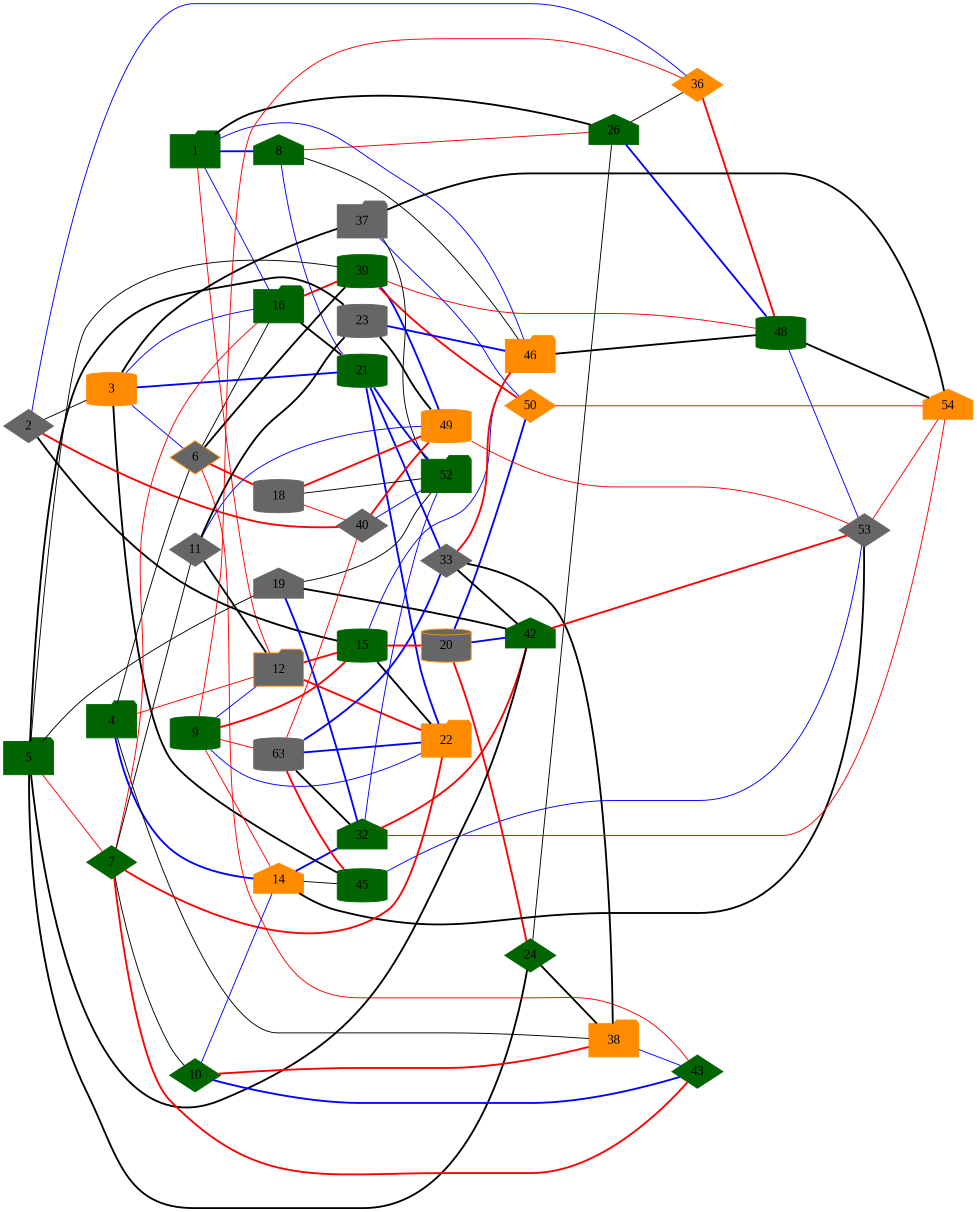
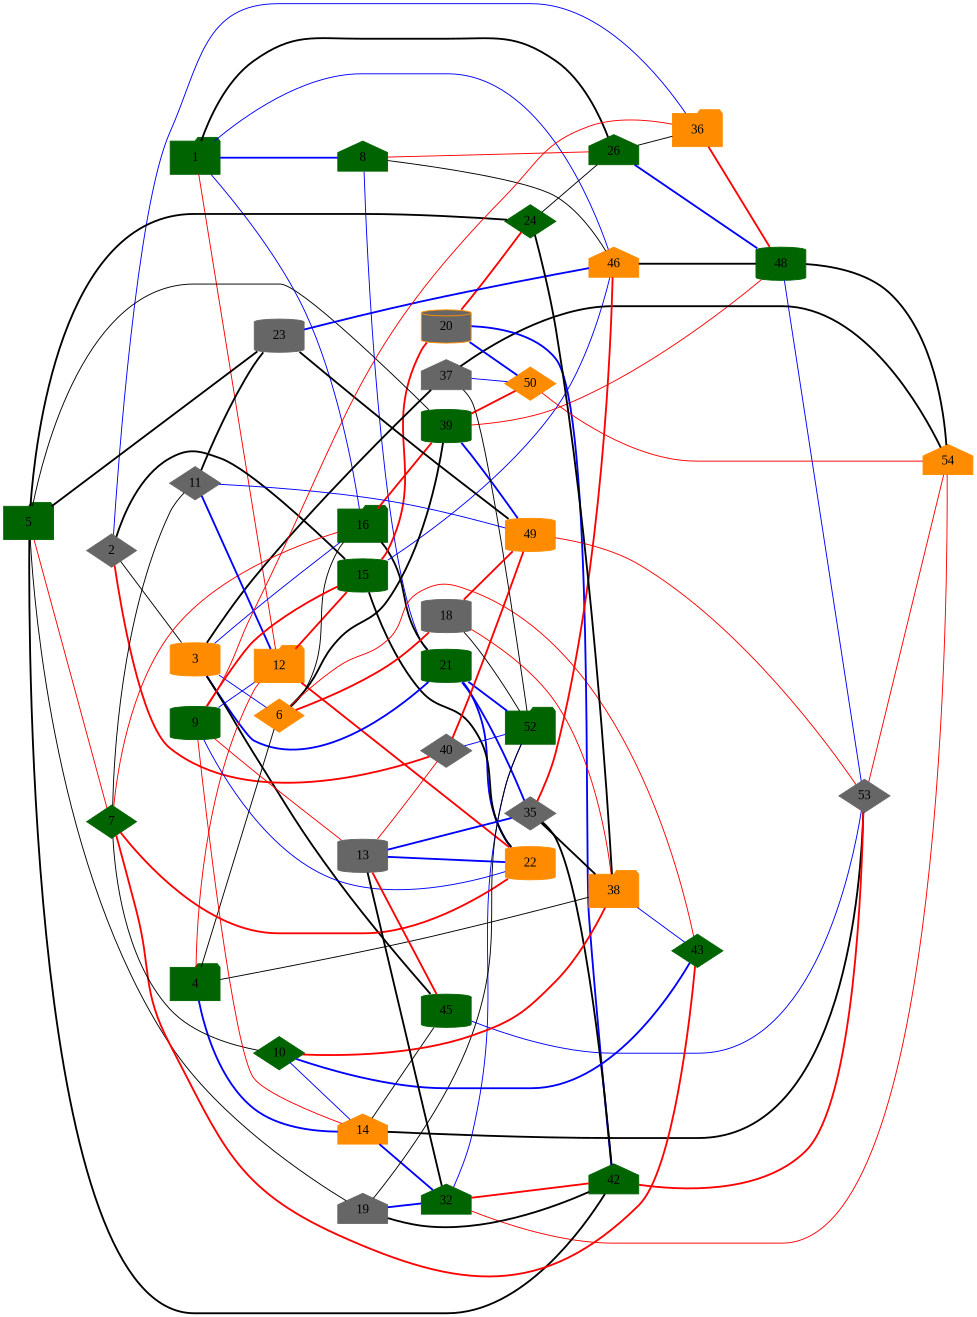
node "36": shape diamond -> folder
node "37": shape folder -> house
node "46": shape folder -> house
node "6": fillcolor gray40 -> darkorange
edge "18" -- "40": now "18" -- "38"
node "33": label "33" -> "35"
edge "11" -- "12": color black -> blue
node "12": fillcolor gray40 -> darkorange
node "22": shape folder -> cylinder
node "63": label "63" -> "13"
